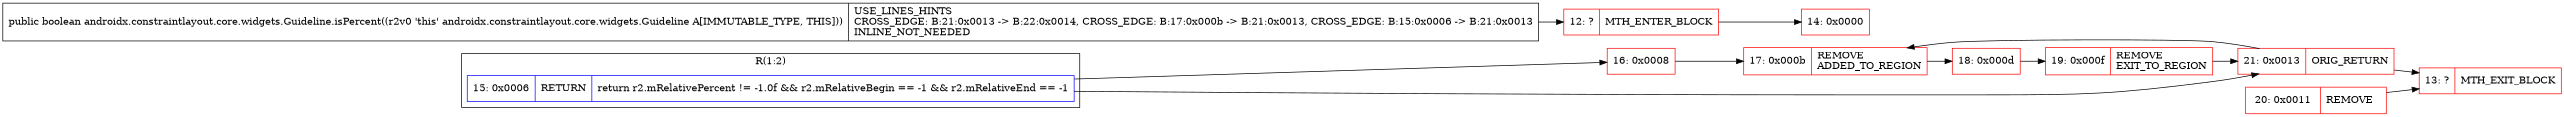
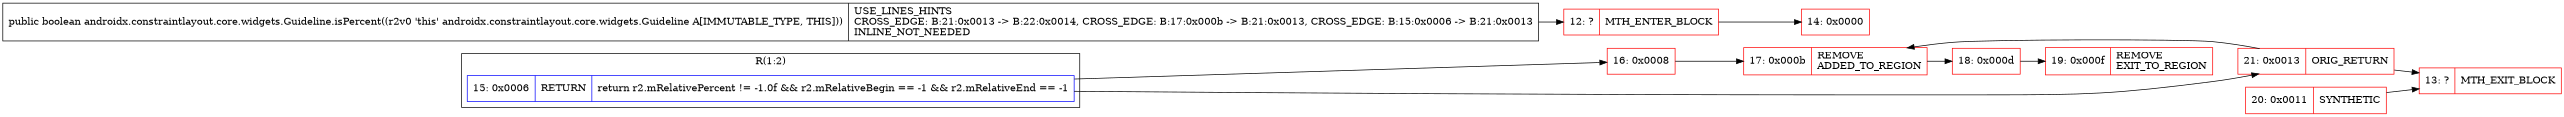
edge "19: 0x000f" -> "21: 0x0013": removed
node "20: 0x0011": text "REMOVE" -> "SYNTHETIC"
